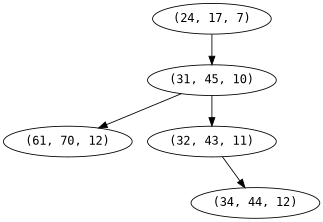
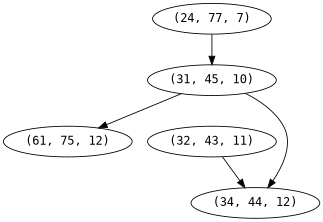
node "(24, 17, 7)": label "(24, 17, 7)" -> "(24, 77, 7)"
edge "(31, 45, 10)" -> "(32, 43, 11)": now "(31, 45, 10)" -> "(34, 44, 12)"
node "(61, 70, 12)": label "(61, 70, 12)" -> "(61, 75, 12)"
